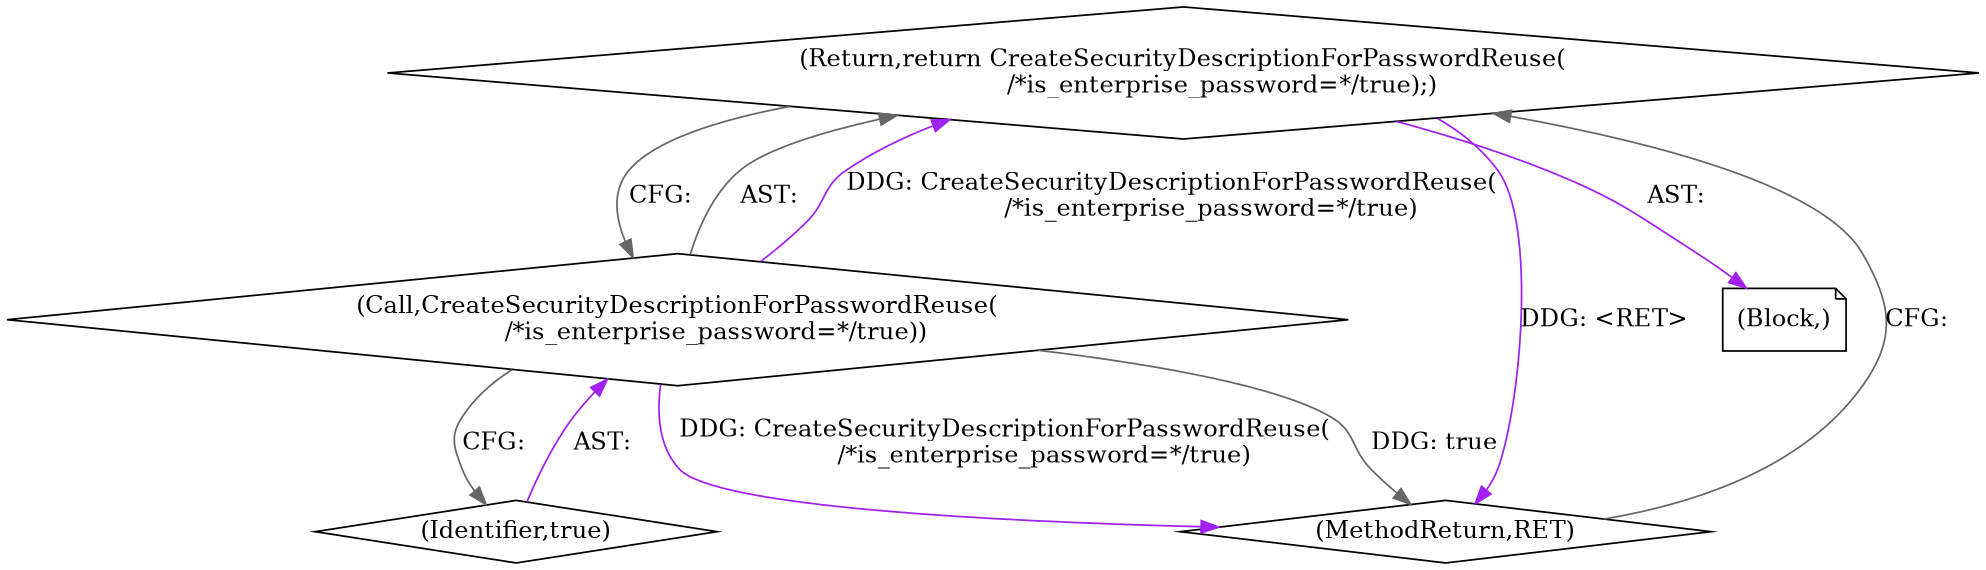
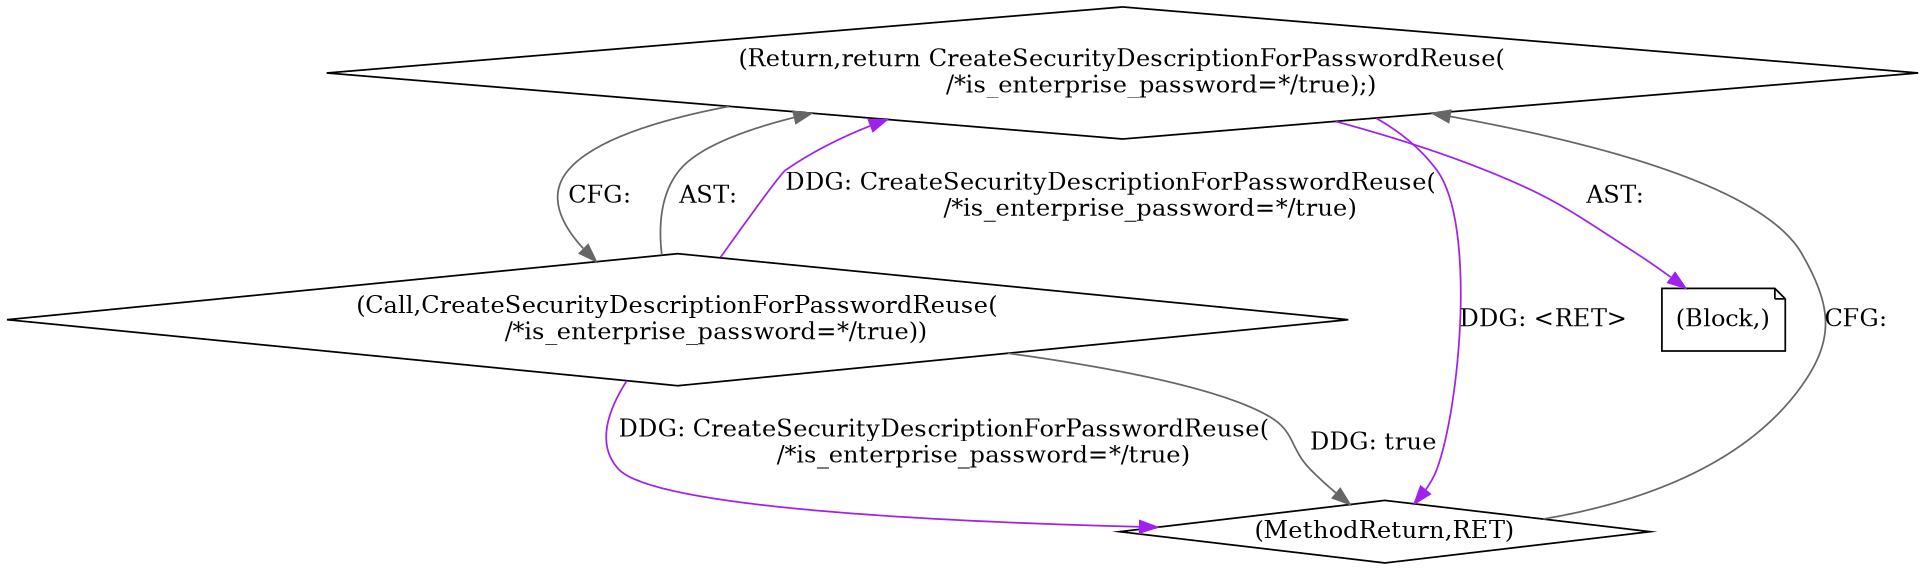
node "(Identifier,true)": removed
